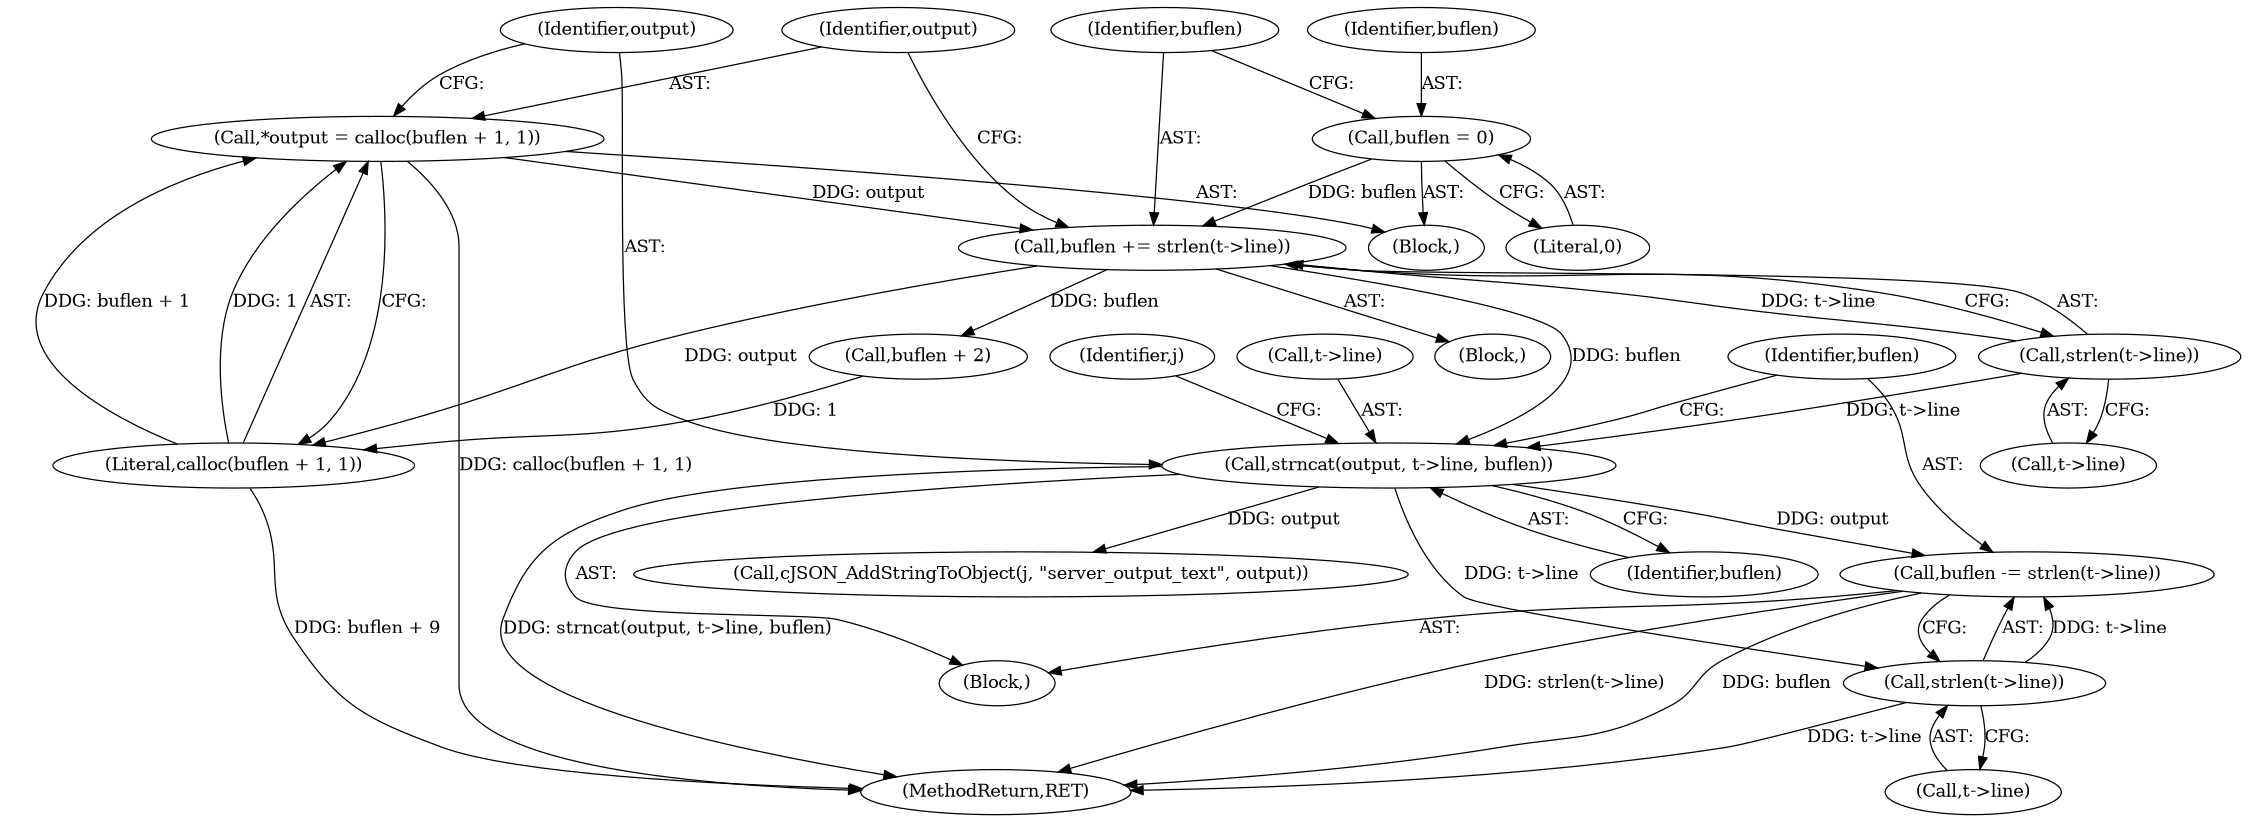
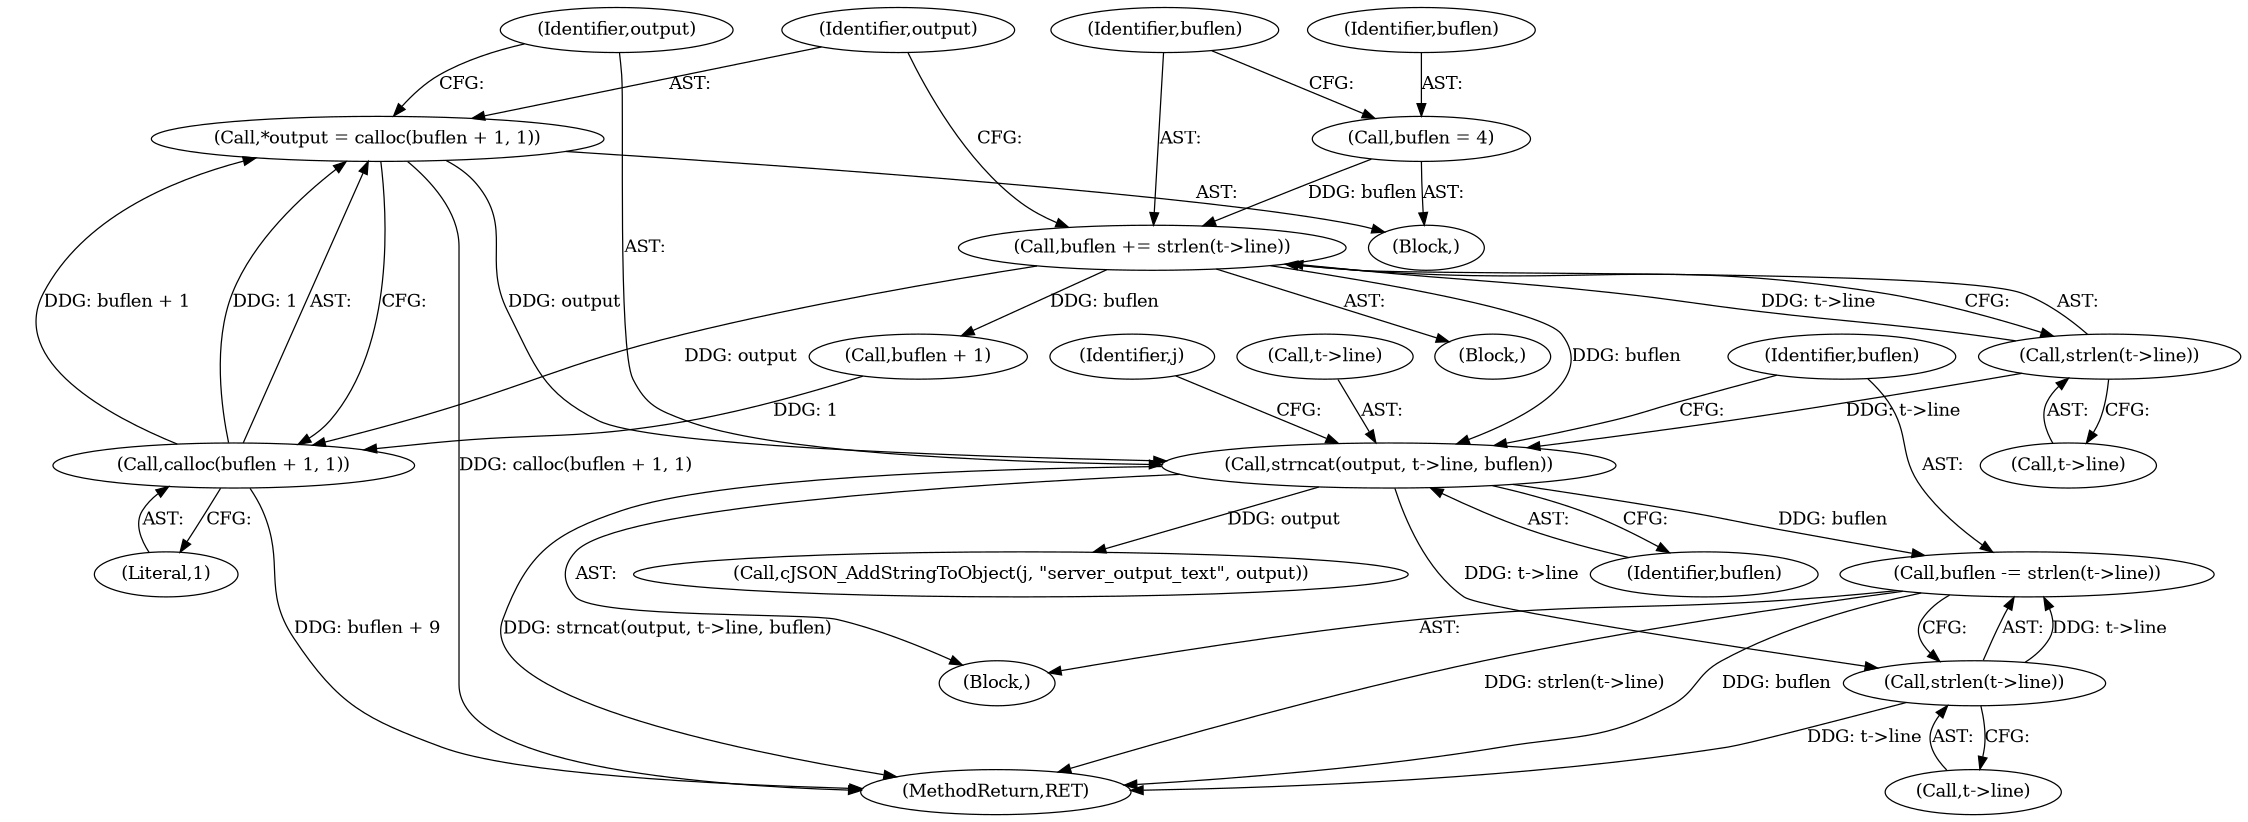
node "(Call,buflen = 0)": label "(Call,buflen = 0)" -> "(Call,buflen = 4)"
edge "(Call,*output = calloc(buflen + 1, 1))" -> "(Call,buflen += strlen(t->line))": now "(Call,*output = calloc(buflen + 1, 1))" -> "(Call,strncat(output, t->line, buflen))"
node "(Literal,0)": removed
node "(Call,buflen + 2)": label "(Call,buflen + 2)" -> "(Call,buflen + 1)"
node "(Literal,calloc(buflen + 1, 1))": label "(Literal,calloc(buflen + 1, 1))" -> "(Call,calloc(buflen + 1, 1))"
edge "(Call,strncat(output, t->line, buflen))" -> "(Call,buflen -= strlen(t->line))": label "DDG: output" -> "DDG: buflen"
node "(Literal,1)": added
